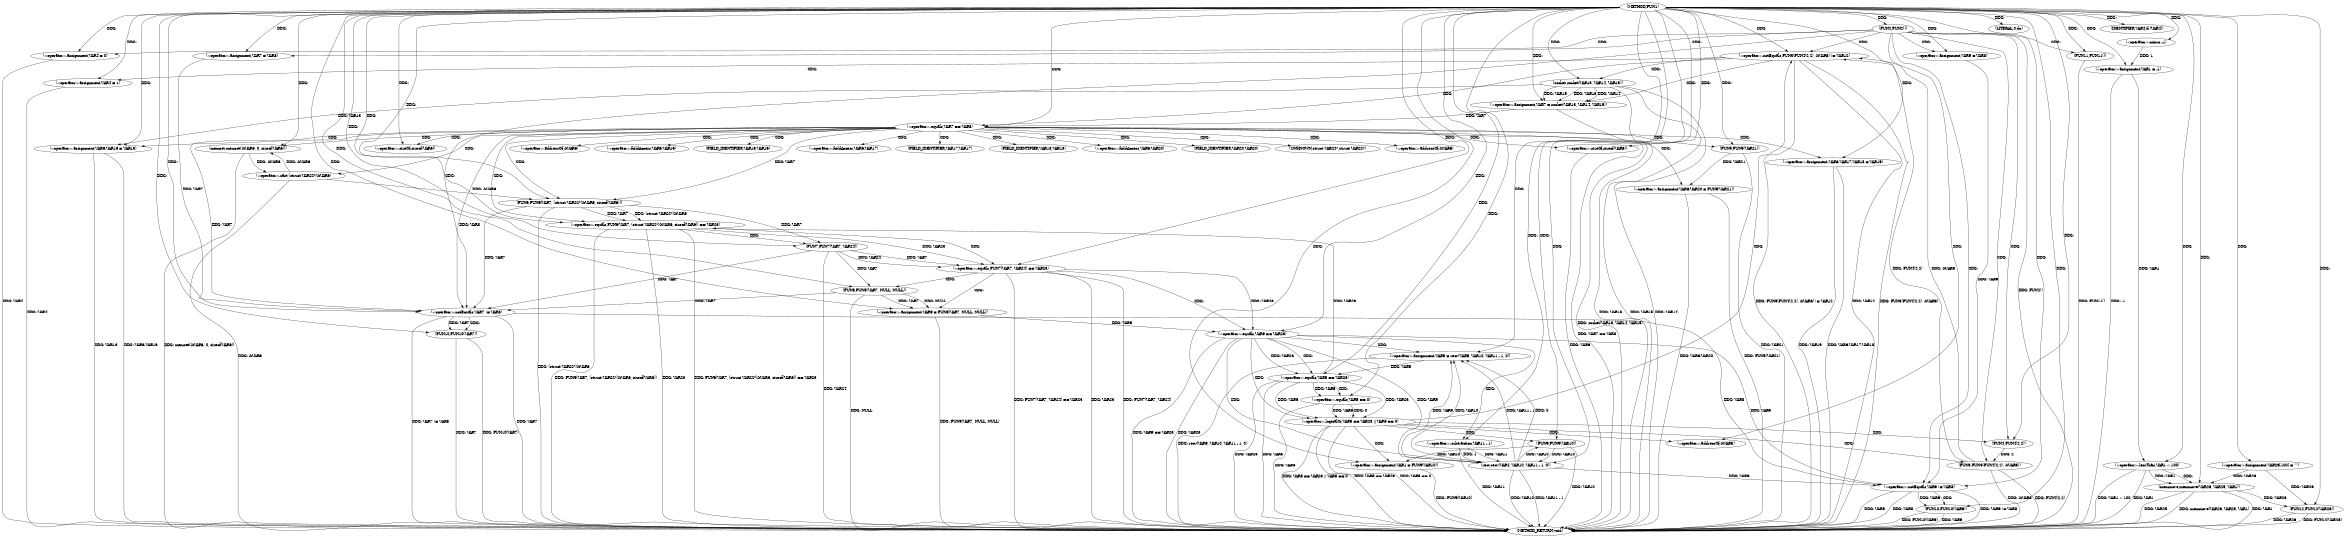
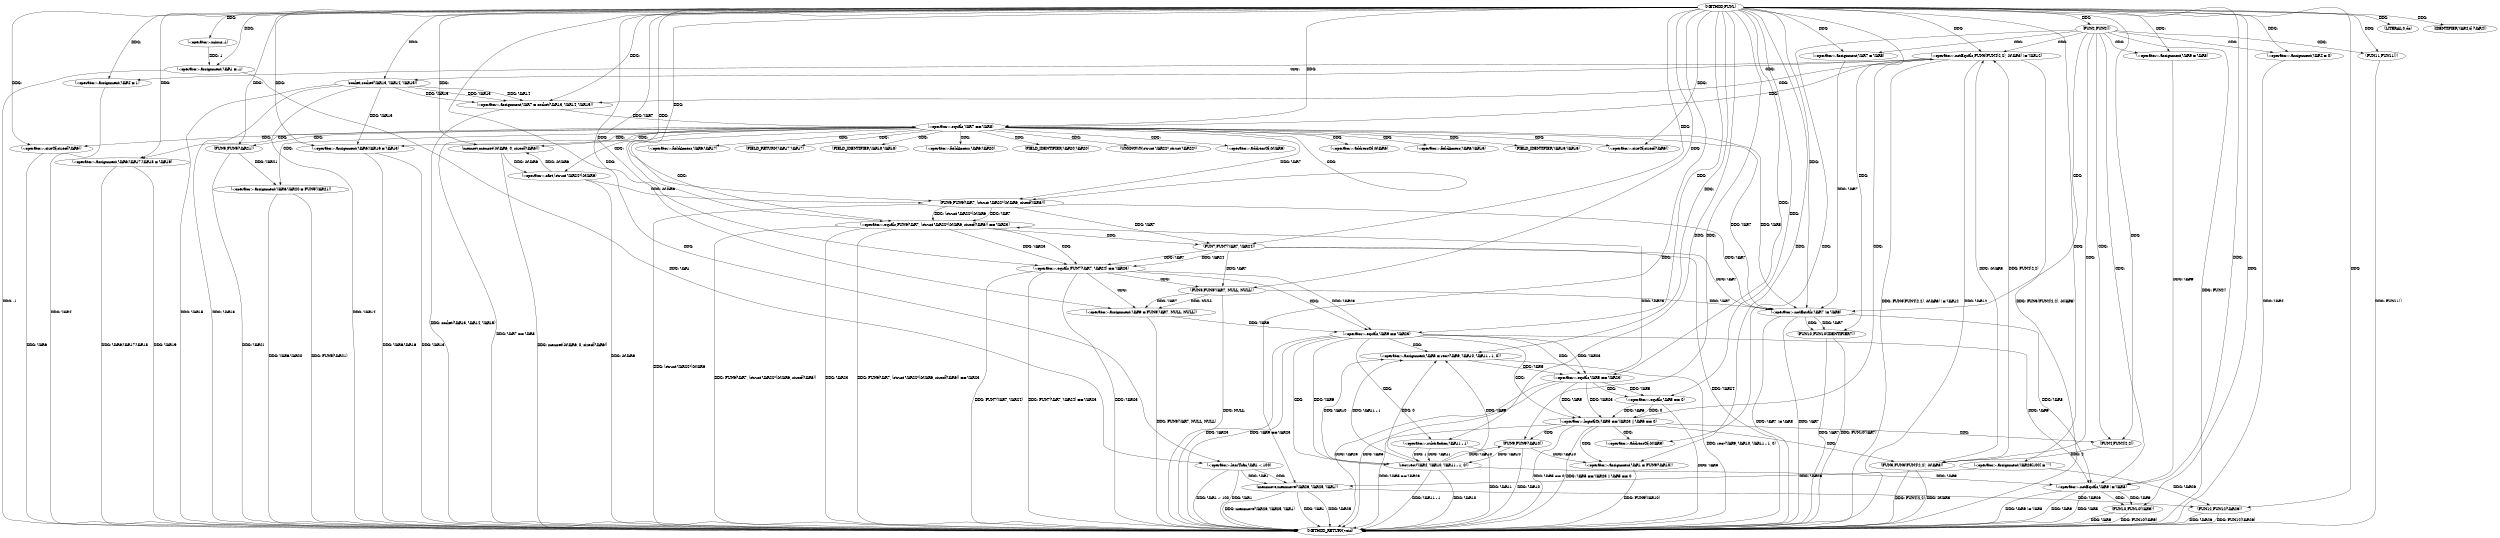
node "(FIELD_IDENTIFIER,VAR17,VAR17)": label "(FIELD_IDENTIFIER,VAR17,VAR17)" -> "(FIELD_RETURN,VAR17,VAR17)"
edge "(METHOD,FUN1)" -> "(recv,recv(VAR4, VAR10, VAR11 - 1, 0))": removed, label "DDG:"
node "(FUN10,FUN10(VAR7))": label "(FUN10,FUN10(VAR7))" -> "(FUN10,FUN10(IDENTIFIER7))"
